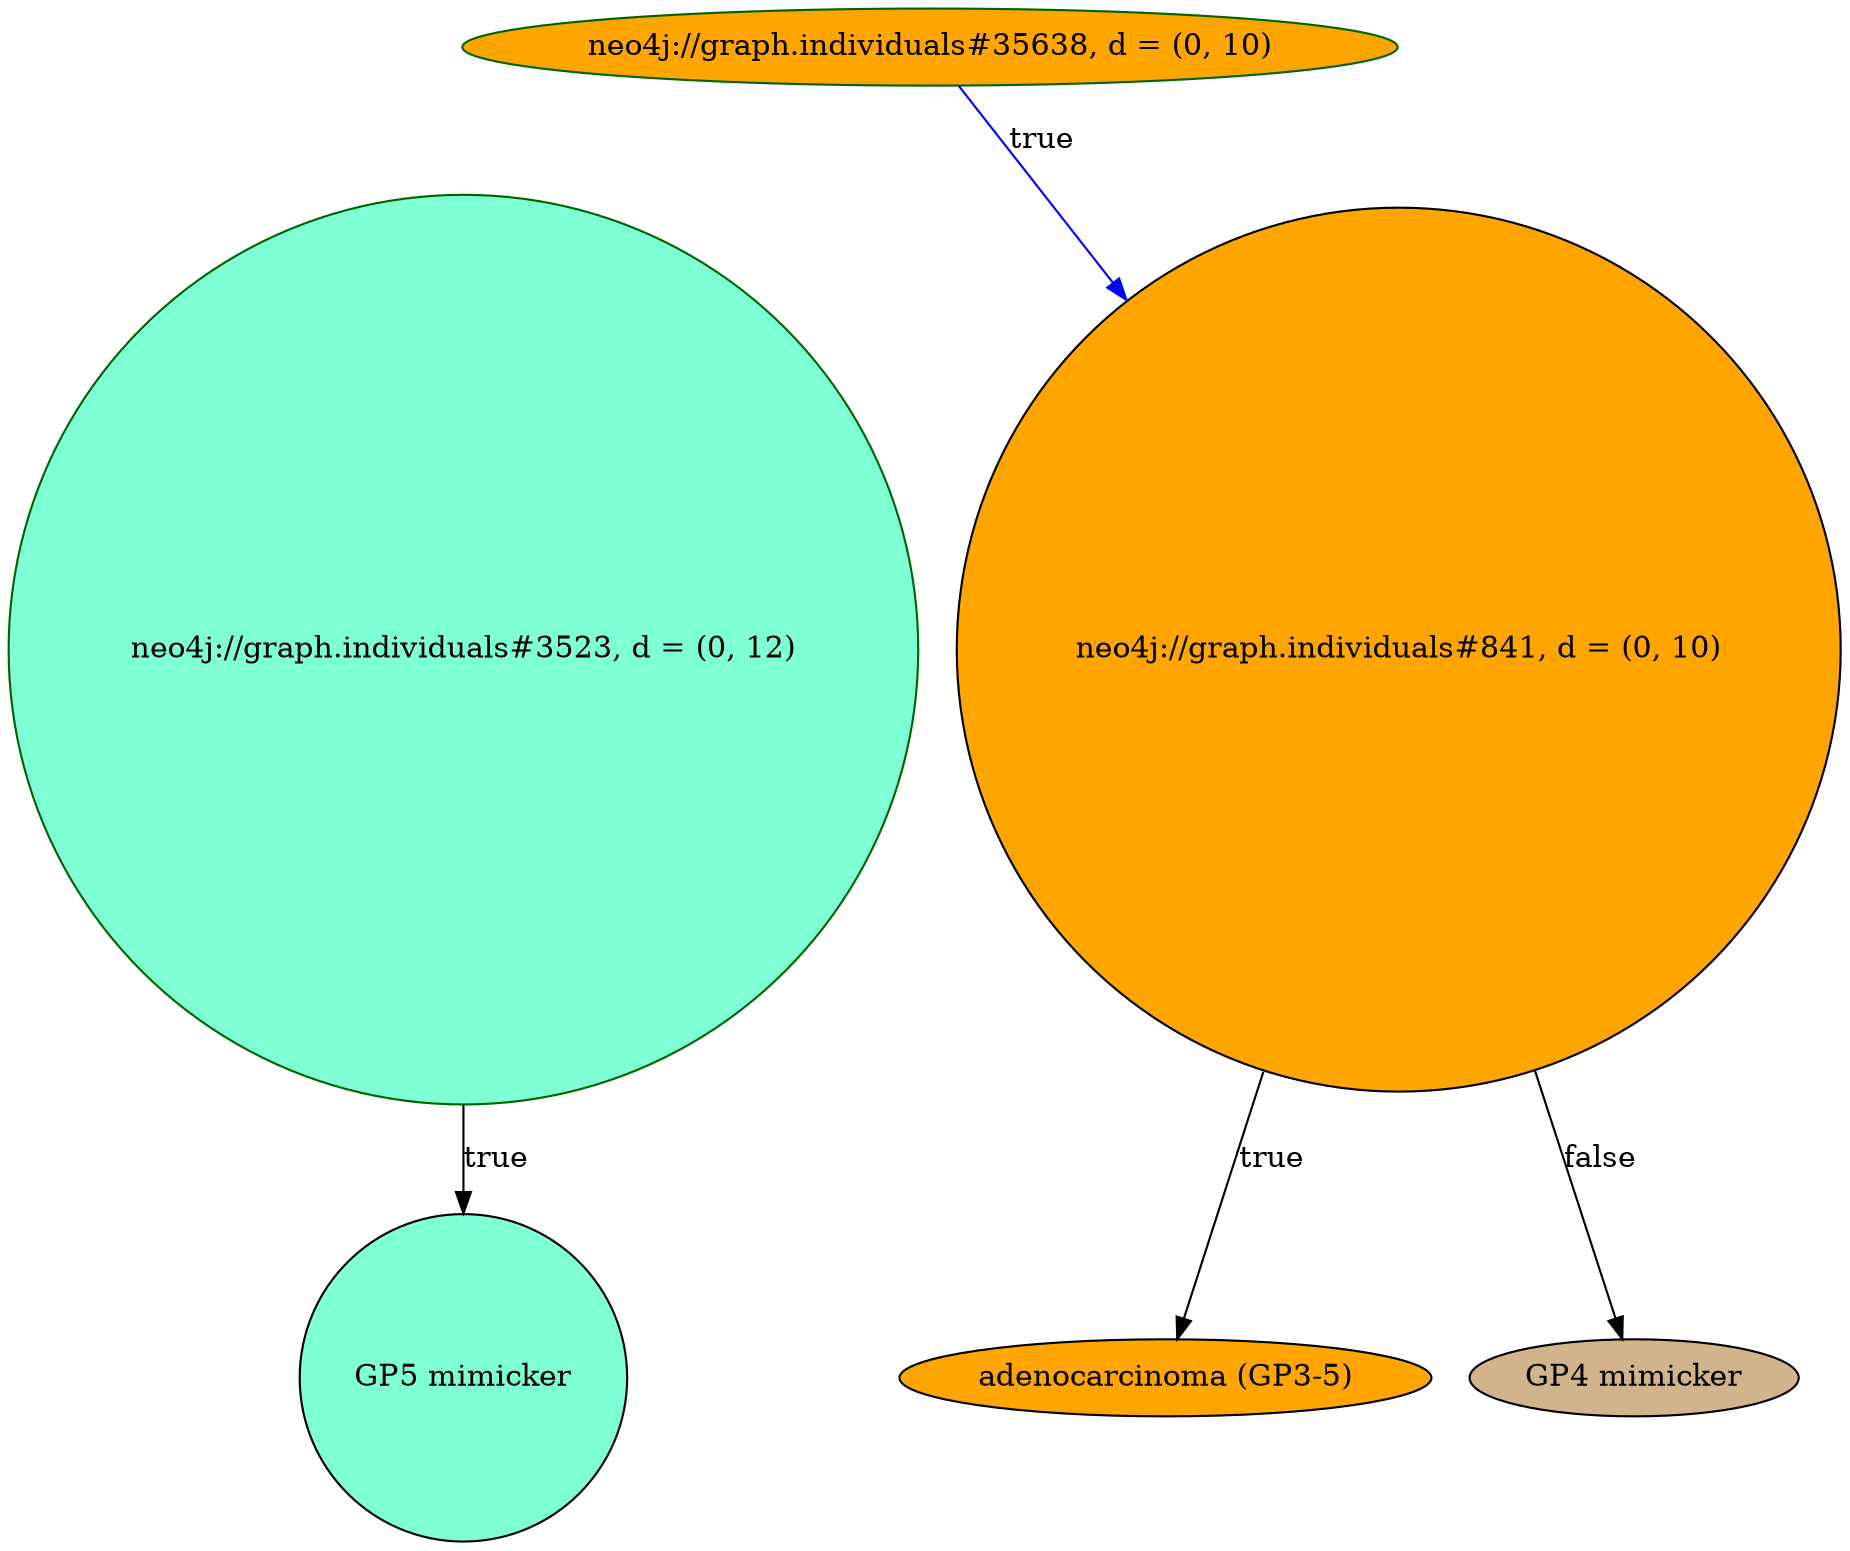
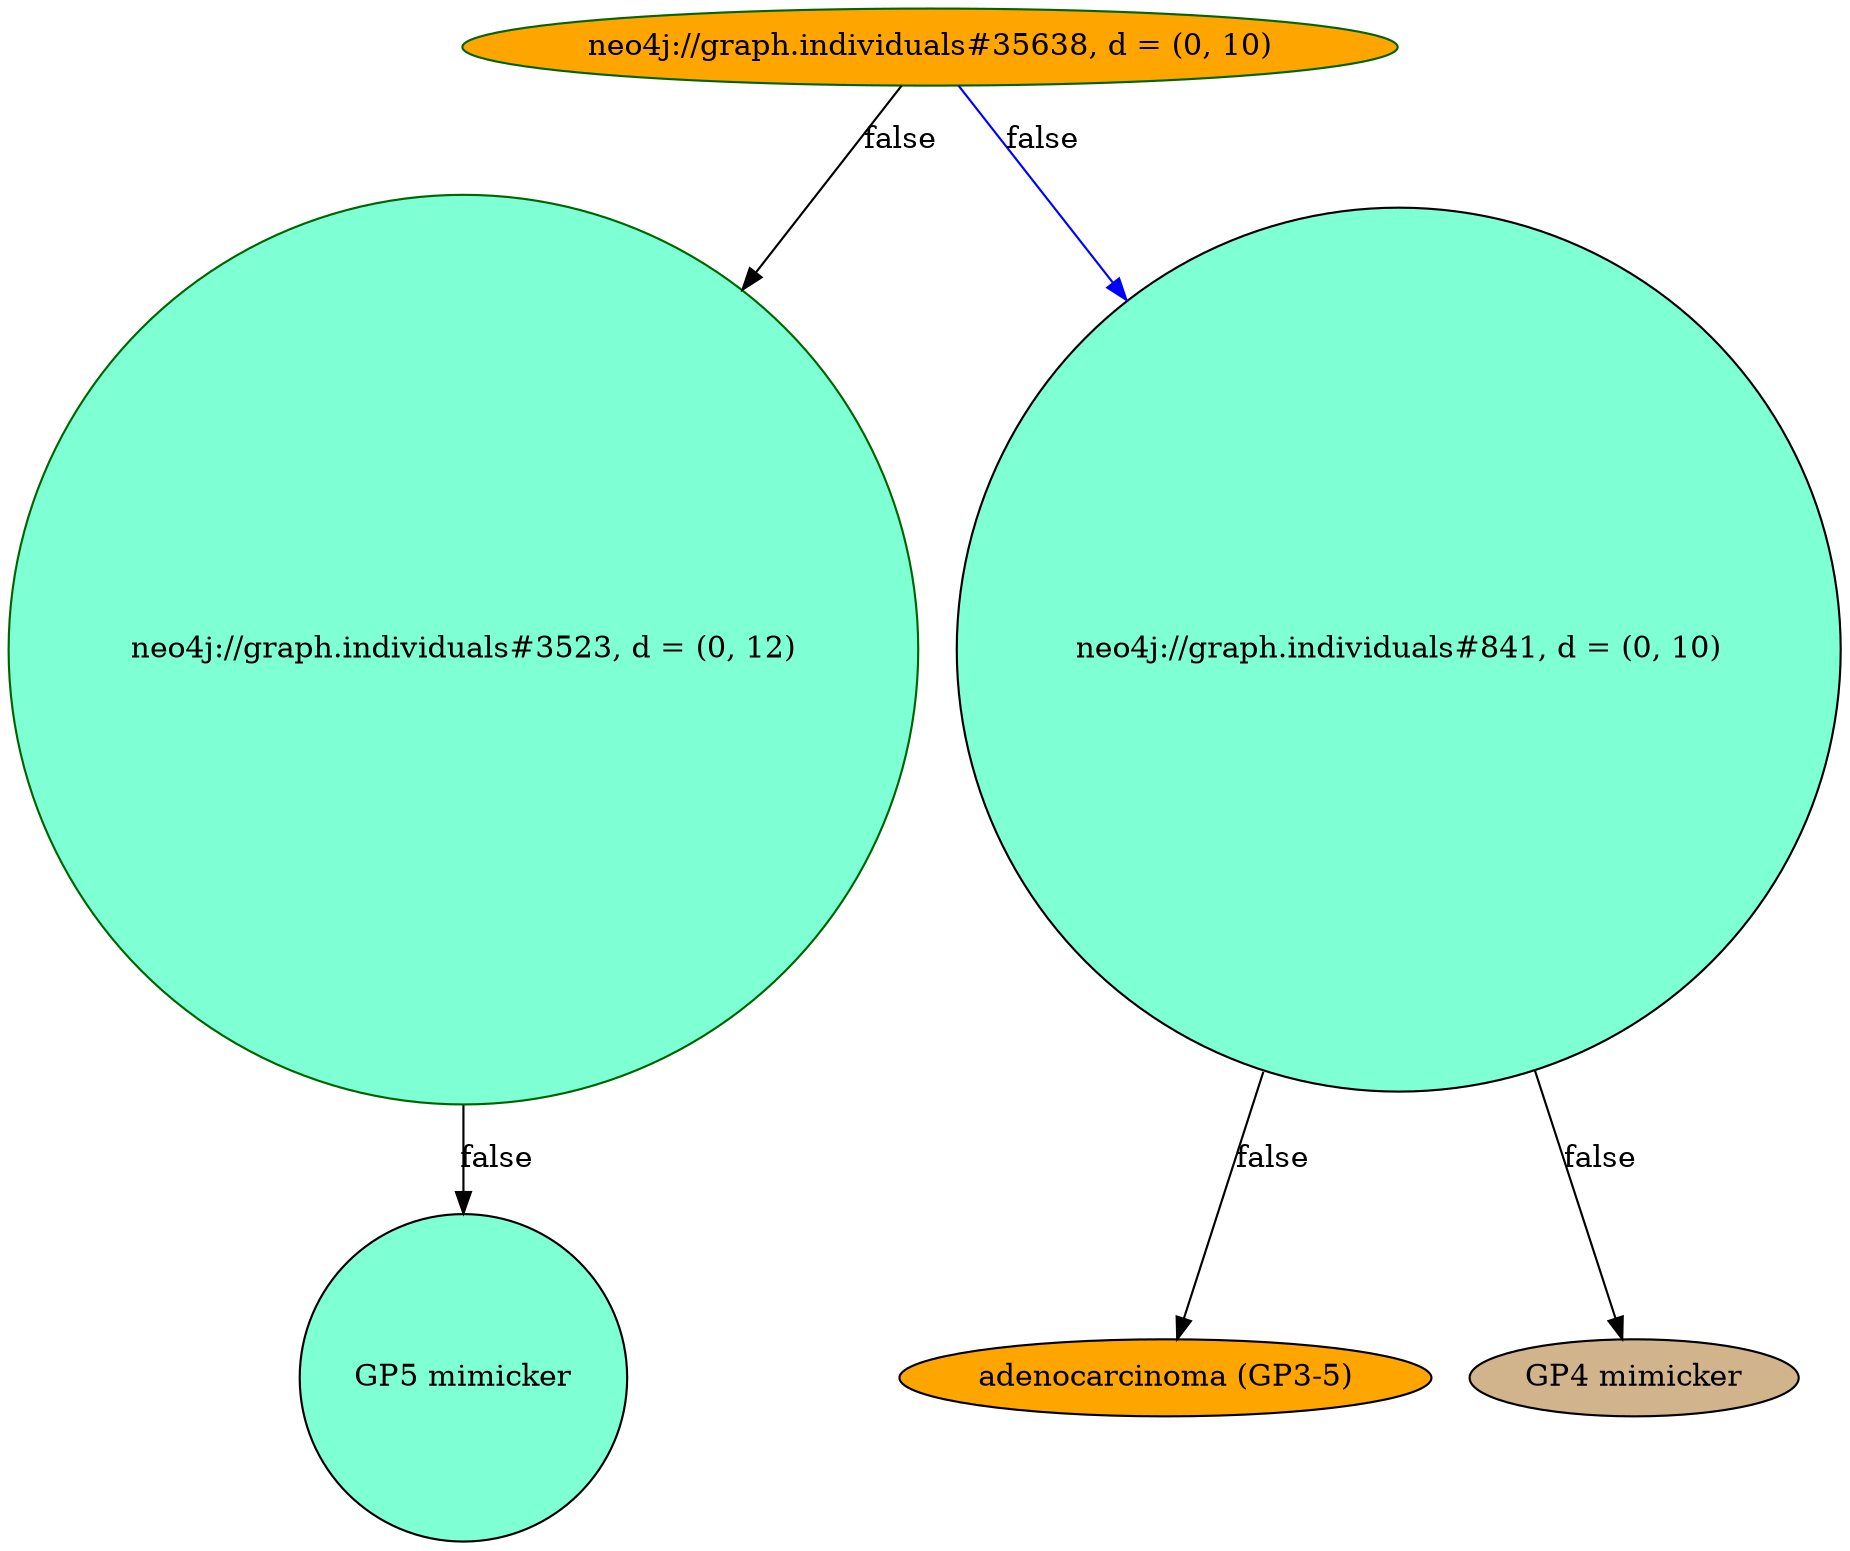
edge "neo4j://graph.individuals#35638, d = (0, 10)" -> "neo4j://graph.individuals#841, d = (0, 10)": label "true" -> "false"
edge "neo4j://graph.individuals#35638, d = (0, 10)" -> "neo4j://graph.individuals#3523, d = (0, 12)": added, label "false"
node "neo4j://graph.individuals#841, d = (0, 10)": fillcolor orange -> aquamarine
edge "neo4j://graph.individuals#3523, d = (0, 12)" -> "GP5 mimicker": label "true" -> "false"
edge "neo4j://graph.individuals#841, d = (0, 10)" -> "adenocarcinoma (GP3-5)": label "true" -> "false"
